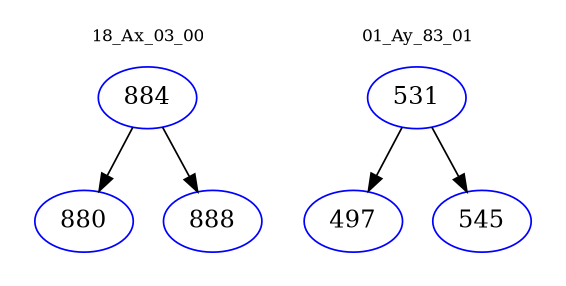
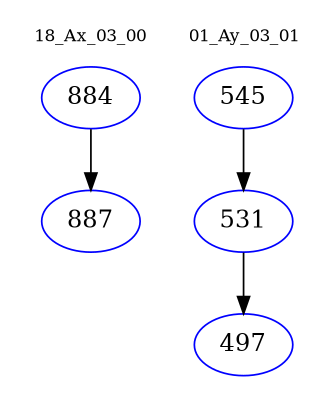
cluster "01_Ay_83_01": label "01_Ay_83_01" -> "01_Ay_03_01"
edge "531" -> "545": reversed
node "880": removed
node "888": label "888" -> "887"
